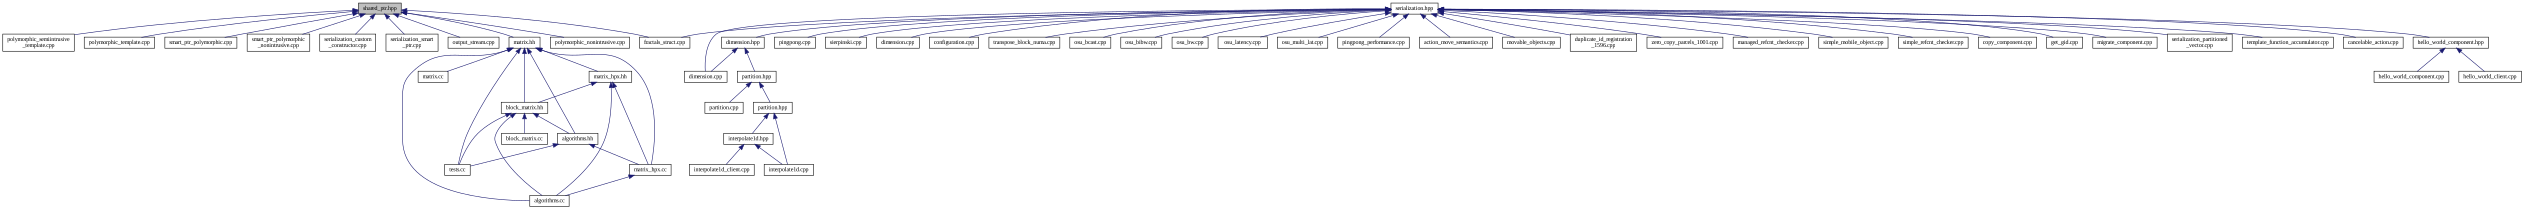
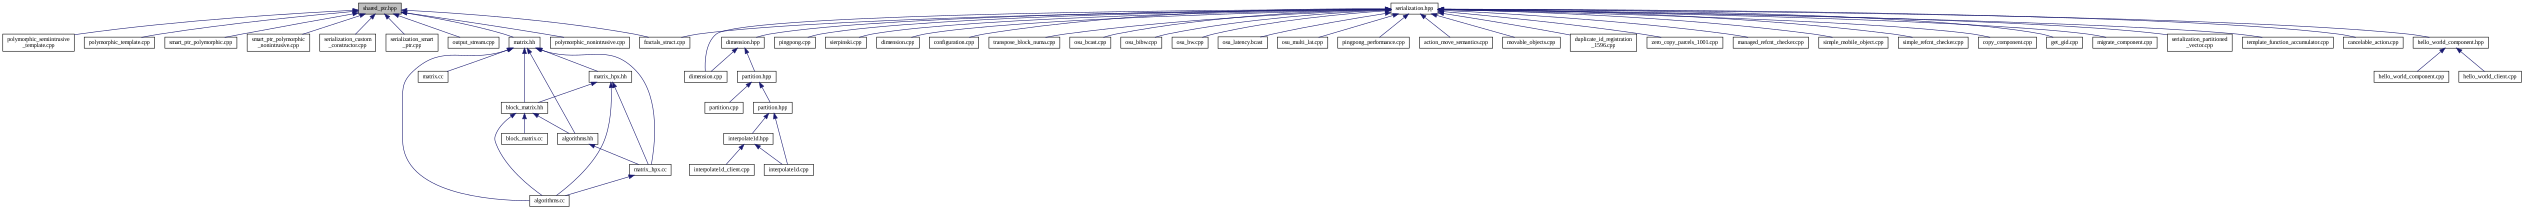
node "osu_latency.cpp": label "osu_latency.cpp" -> "osu_latency.bcast"
node "tests.cc": removed
